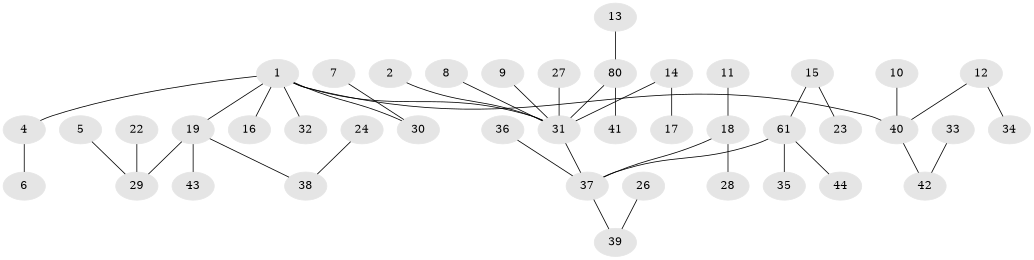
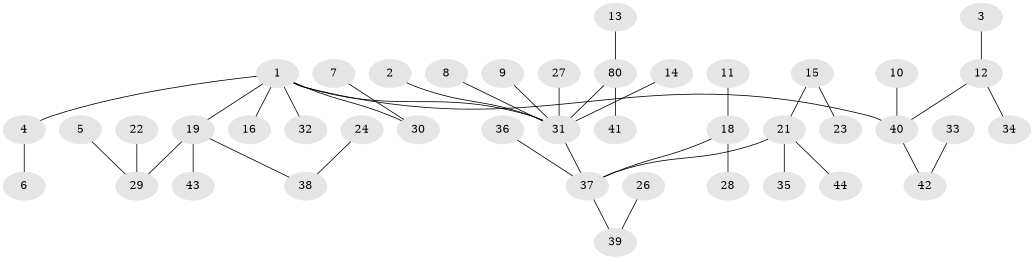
node "3": added
node "17": removed
node "61": label "61" -> "21"
